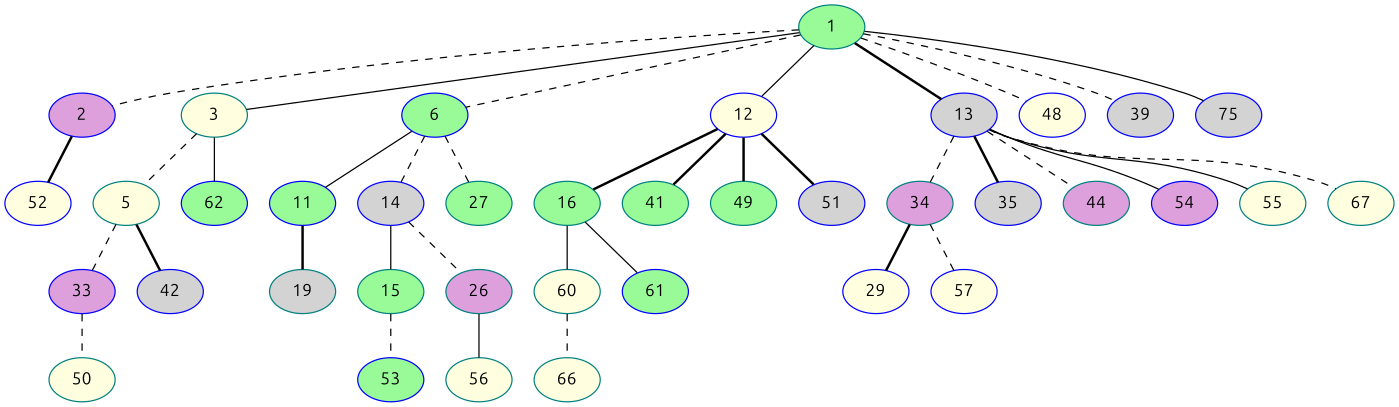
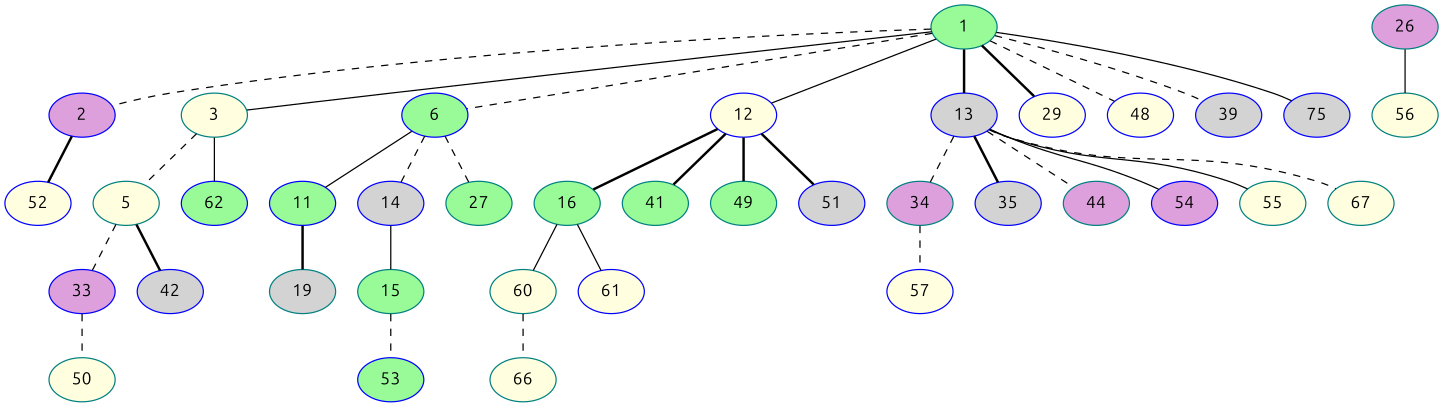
edge "14" -- "26": removed
edge "34" -- "29": now "1" -- "29"
node "61": fillcolor palegreen -> lightyellow
